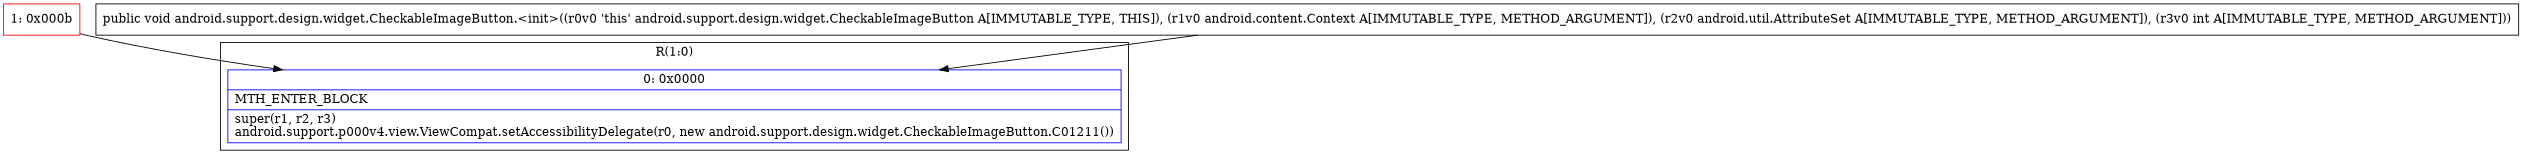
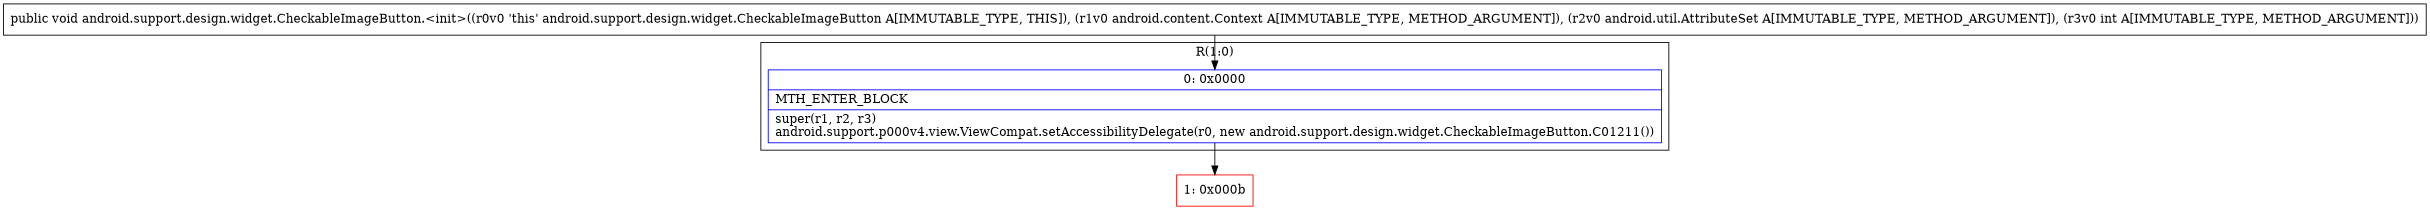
edge "1: 0x000b" -> "0: 0x0000": reversed
